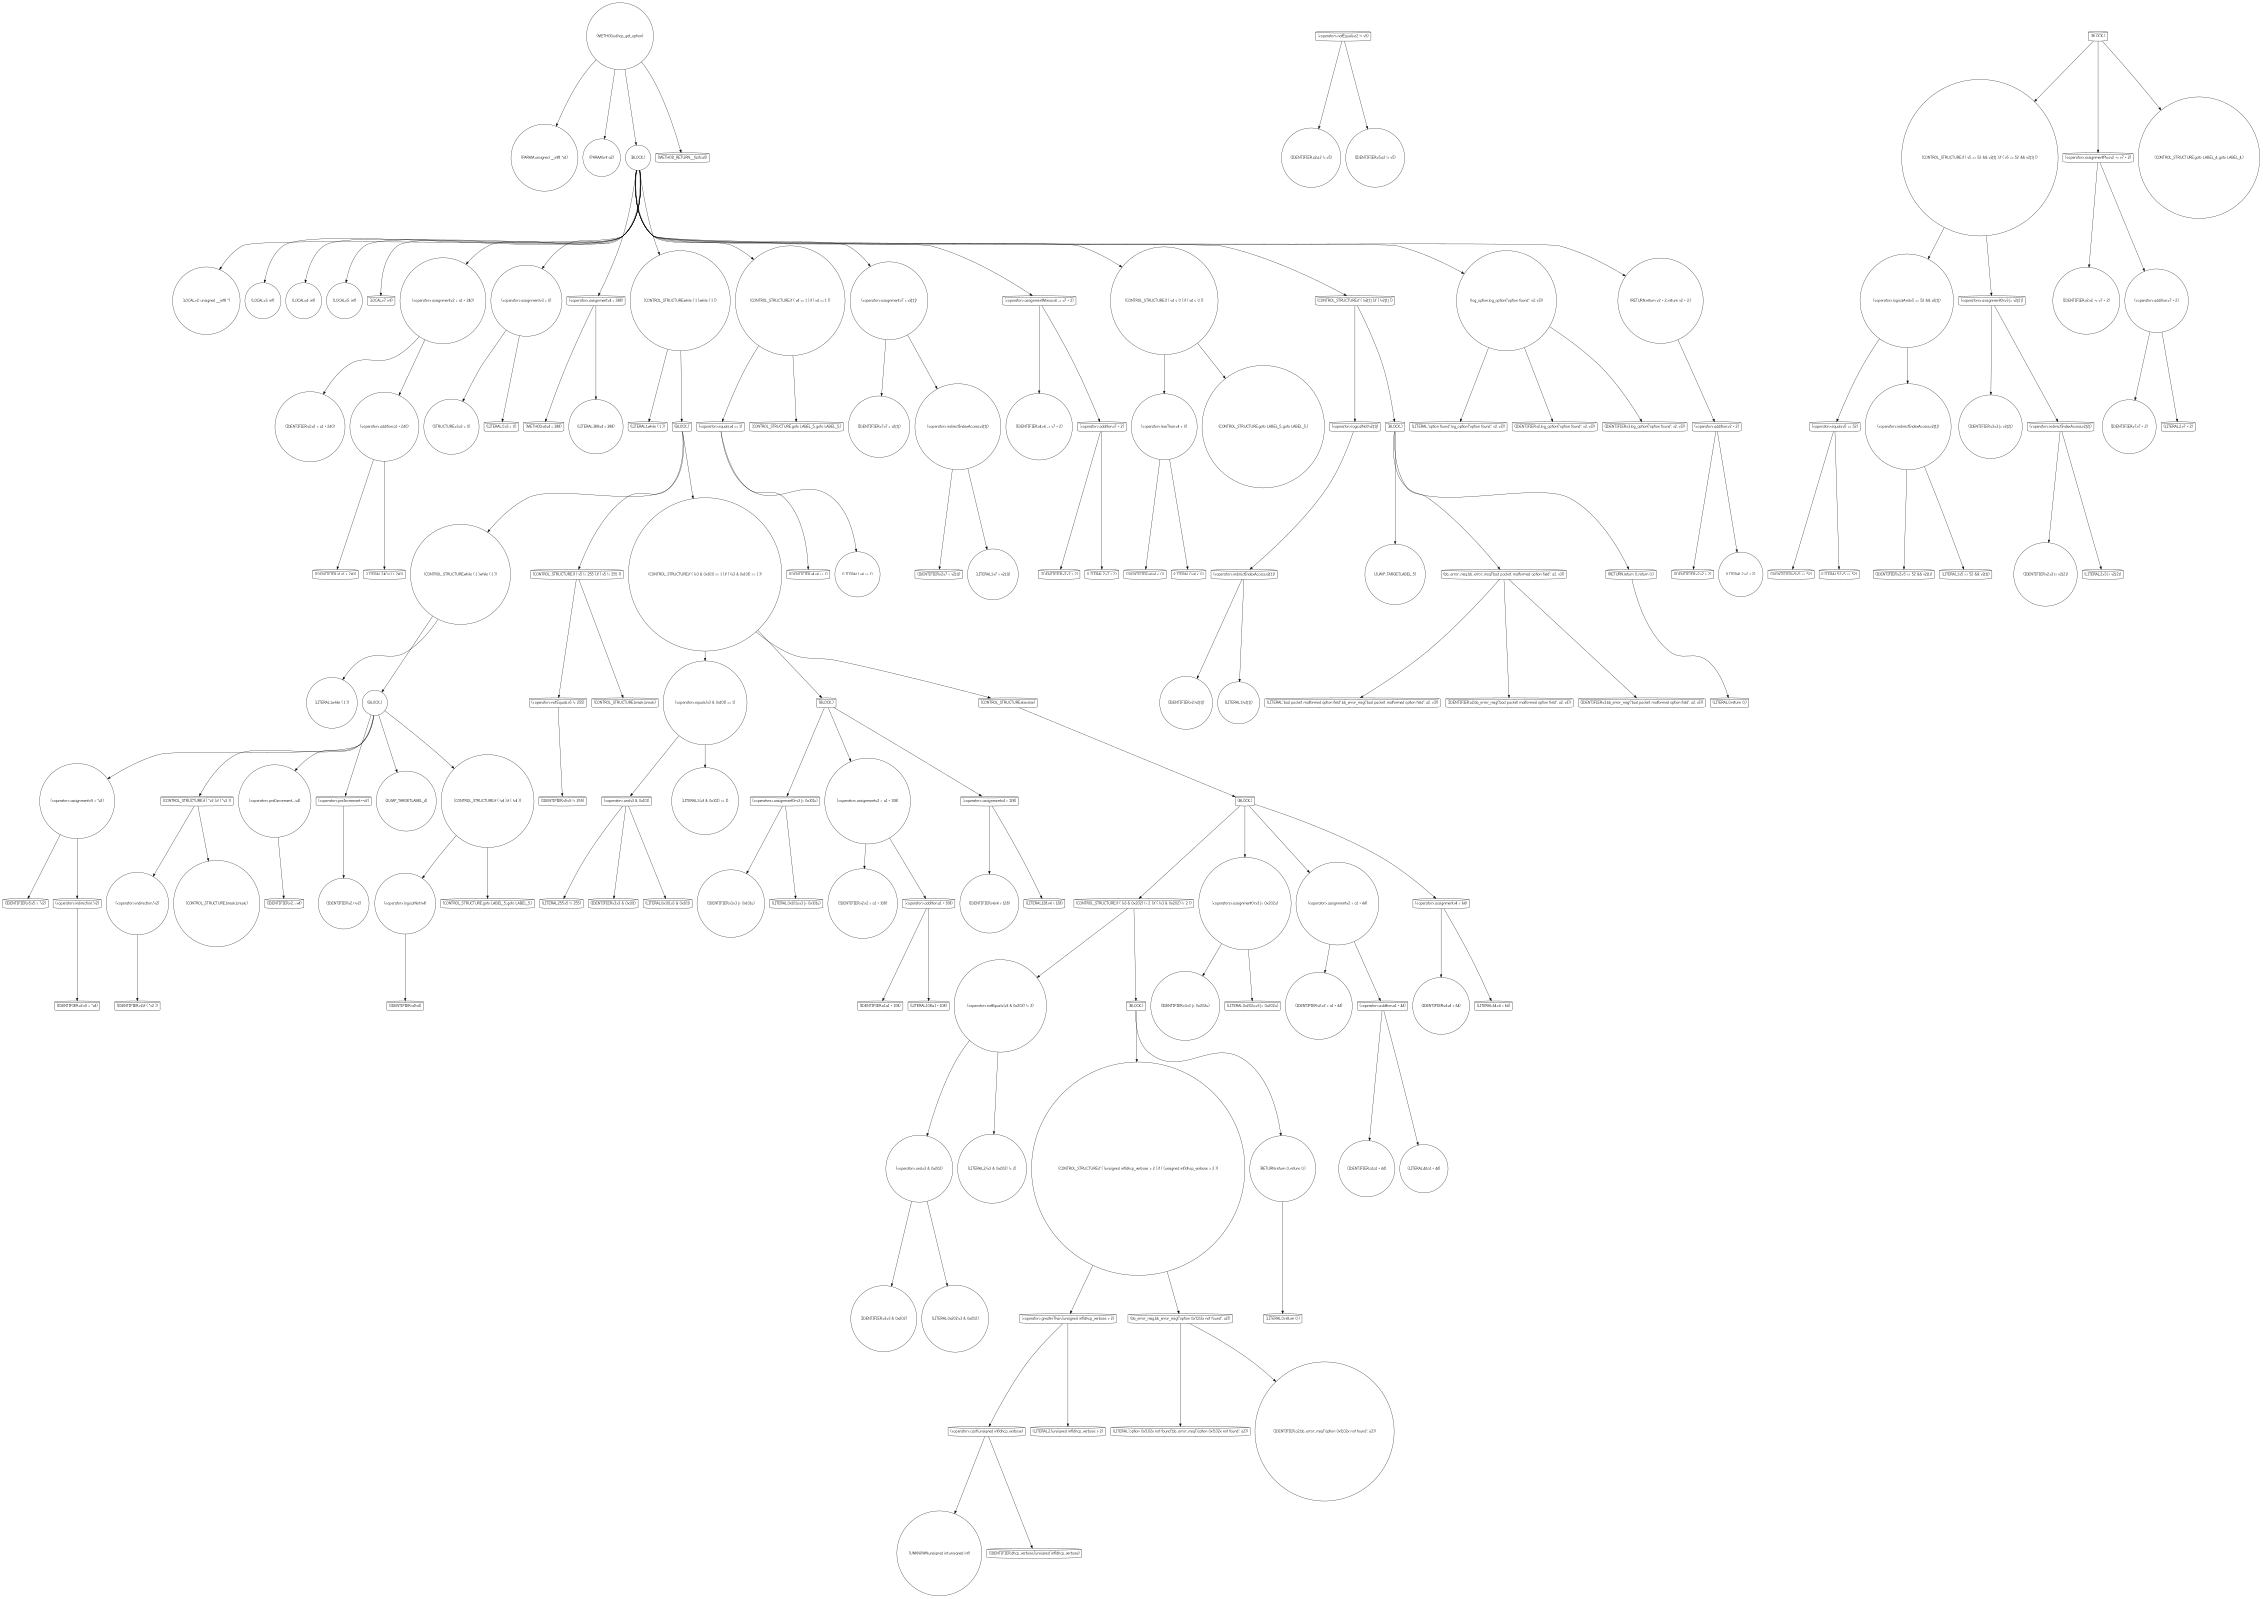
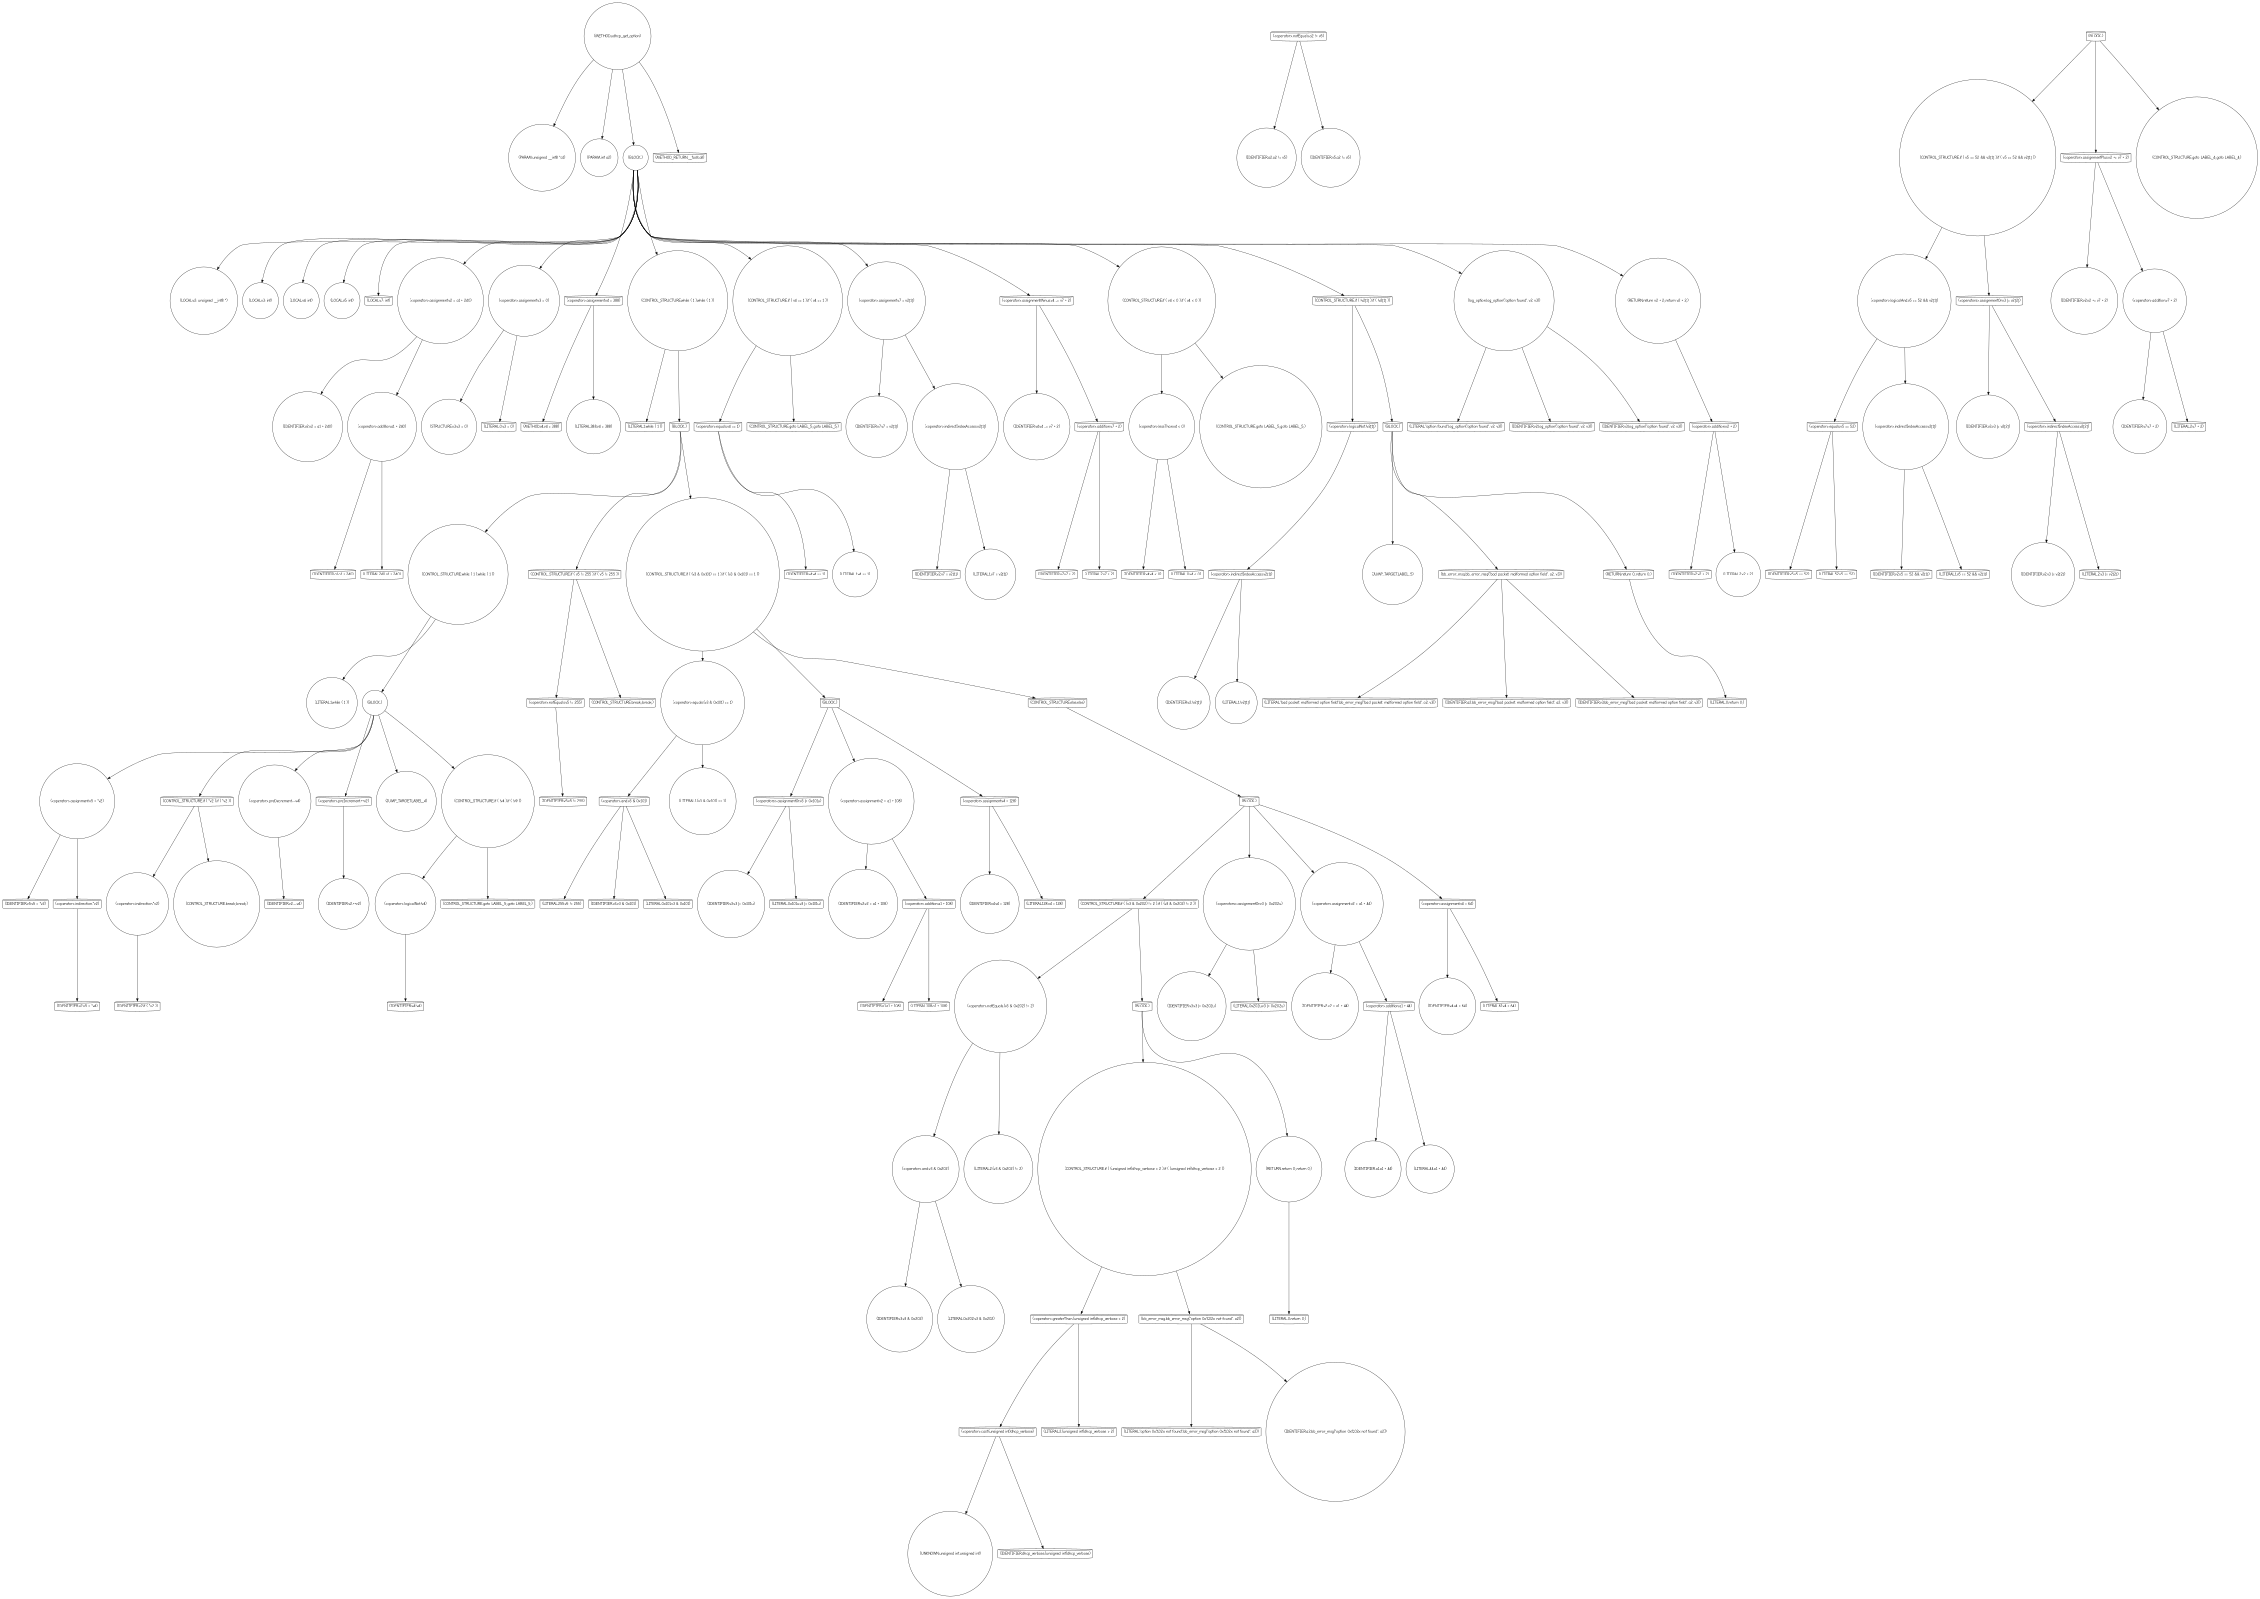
node "(CONTROL_STRUCTURE,if ( !v4 ),if ( !v4 ))": label "(CONTROL_STRUCTURE,if ( !v4 ),if ( !v4 ))" -> "(CONTROL_STRUCTURE,if ( !v4 ),if ( !v9 ))"
node "(LITERAL,64,v4 = 64)": label "(LITERAL,64,v4 = 64)" -> "(LITERAL,61,v4 = 64)"
